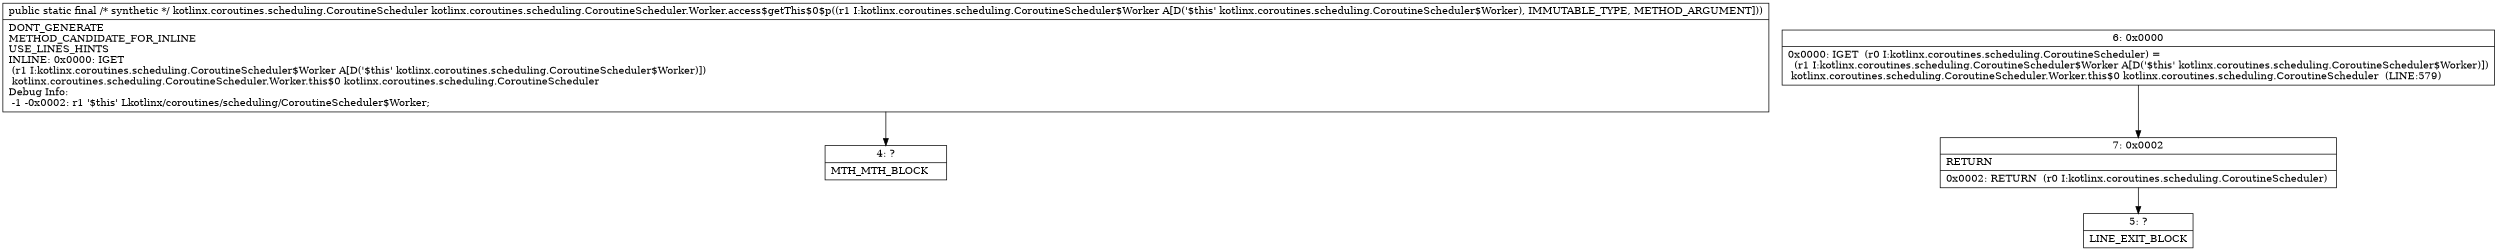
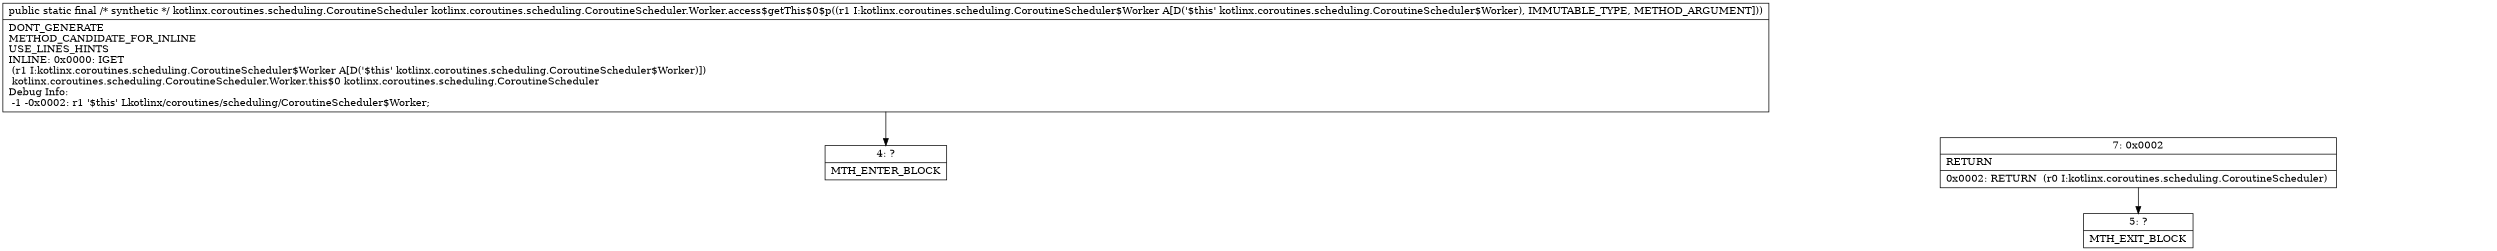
node "6: 0x0000": removed
node "4: ?": text "MTH_MTH_BLOCK" -> "MTH_ENTER_BLOCK"
node "5: ?": text "LINE_EXIT_BLOCK" -> "MTH_EXIT_BLOCK"
